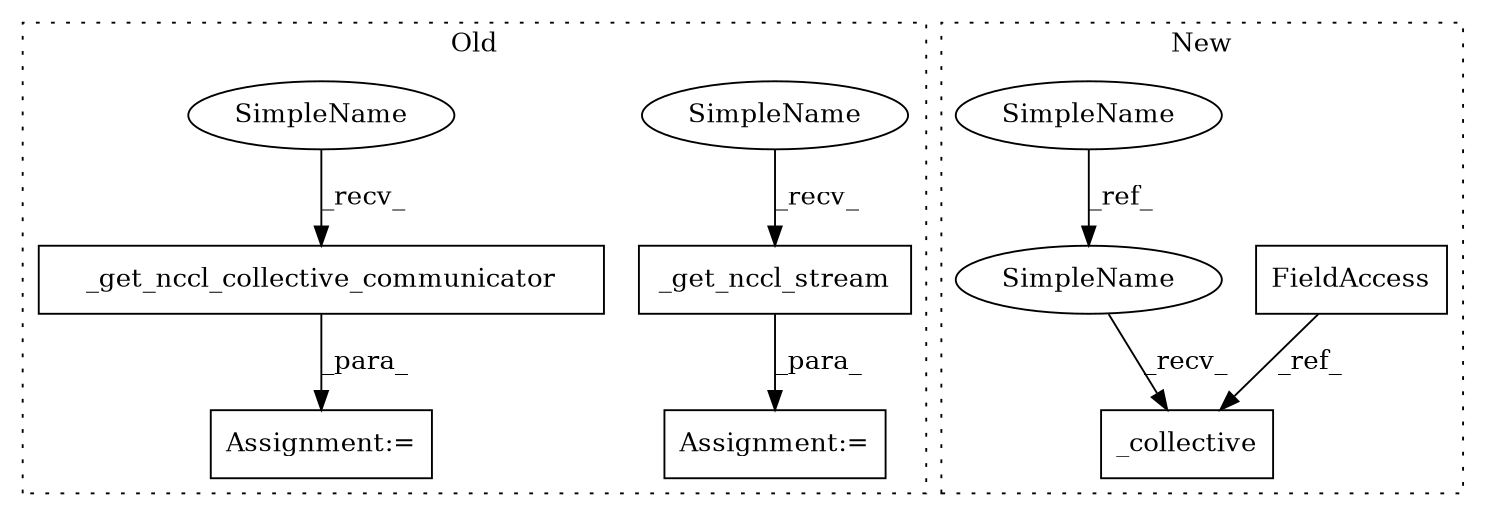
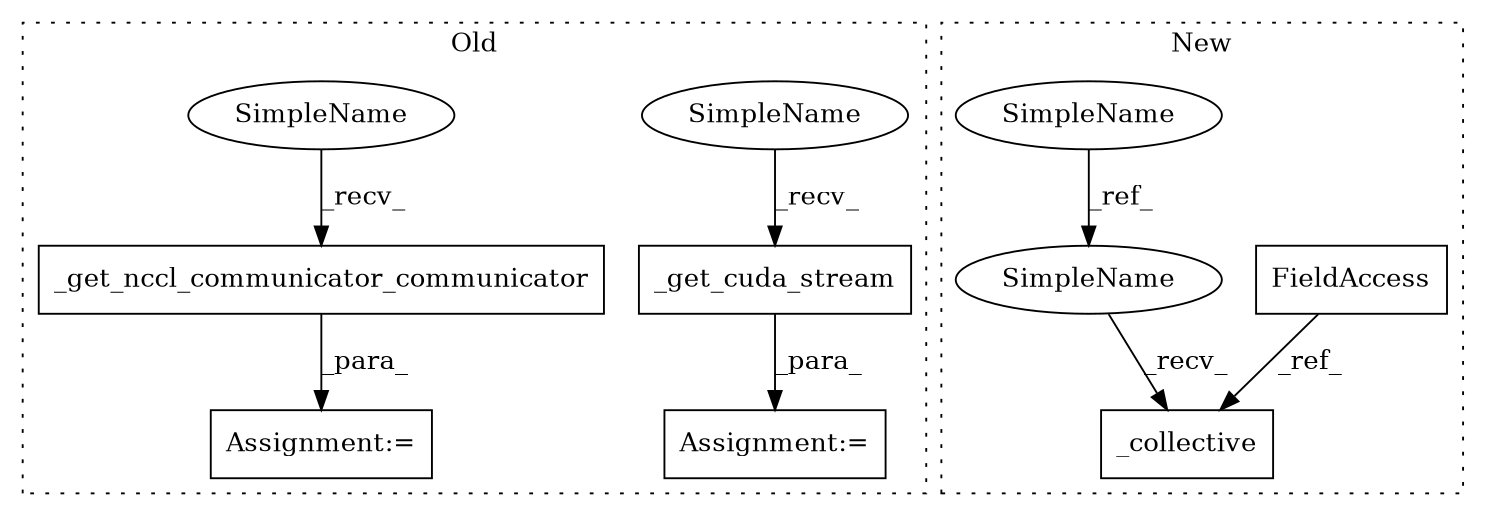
node "_get_nccl_collective_communicator": label "_get_nccl_collective_communicator" -> "_get_nccl_communicator_communicator"
node "_get_nccl_stream": label "_get_nccl_stream" -> "_get_cuda_stream"
